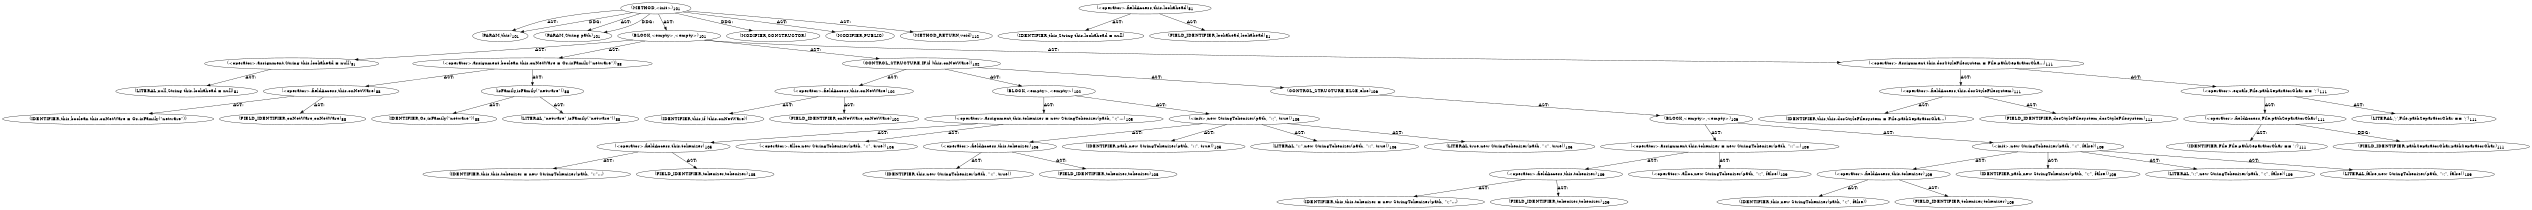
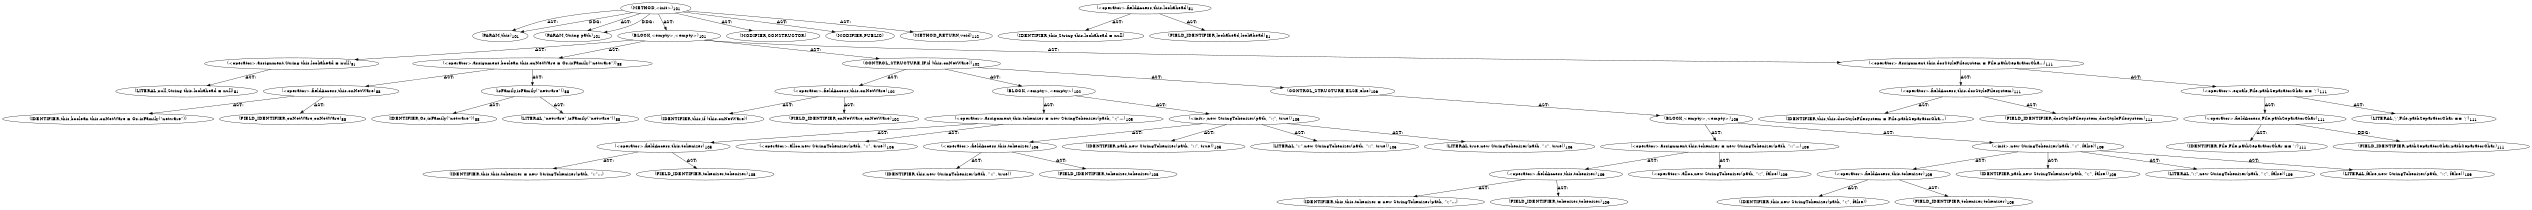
edge "(METHOD,<init>)" -> "(MODIFIER,CONSTRUCTOR)": label "DDG: " -> "AST: "
